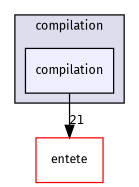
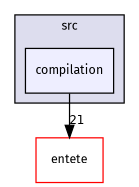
cluster "compilation": label "compilation" -> "src"
